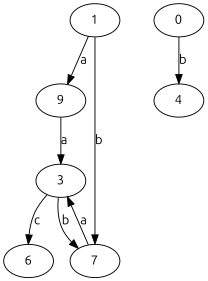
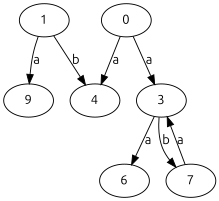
edge "0" -> "4": label "b" -> "a"
edge "9" -> "3": now "0" -> "3"
edge "1" -> "7": now "1" -> "4"
edge "3" -> "6": label "c" -> "a"
